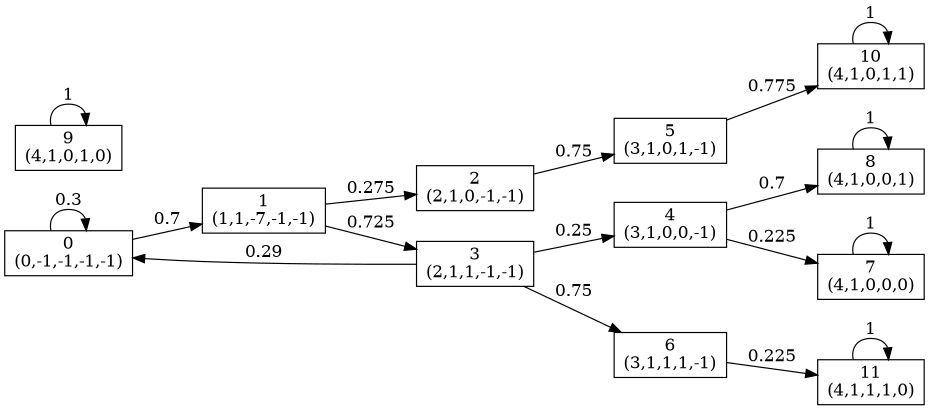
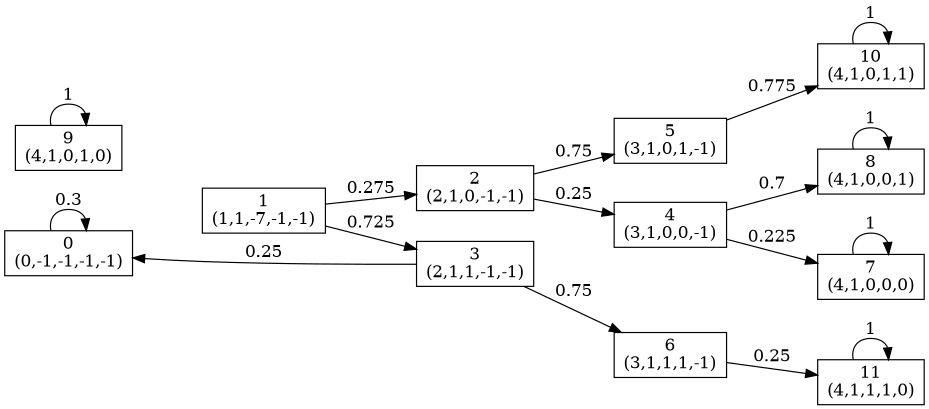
edge "0 (0,-1,-1,-1,-1)" -> "1 (1,1,-7,-1,-1)": removed, label "0.7"
edge "3 (2,1,1,-1,-1)" -> "4 (3,1,0,0,-1)": now "2 (2,1,0,-1,-1)" -> "4 (3,1,0,0,-1)"
edge "3 (2,1,1,-1,-1)" -> "0 (0,-1,-1,-1,-1)": label "0.29" -> "0.25"
edge "6 (3,1,1,1,-1)" -> "11 (4,1,1,1,0)": label "0.225" -> "0.25"
